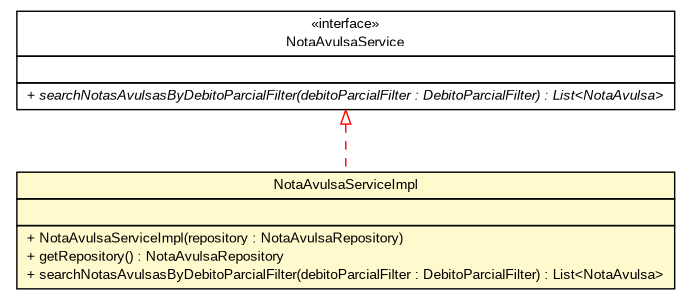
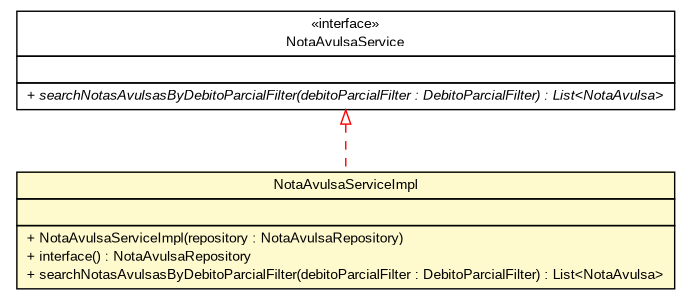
node "NotaAvulsaServiceImpl": text "+ getRepository() : NotaAvulsaRepository" -> "+ interface() : NotaAvulsaRepository"
